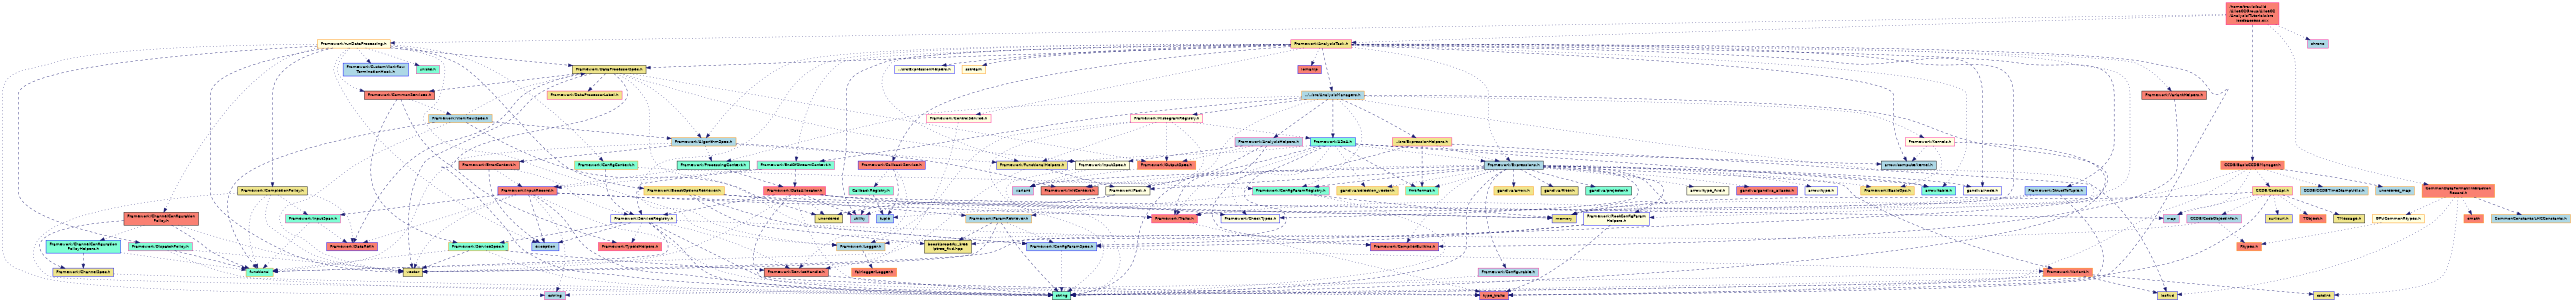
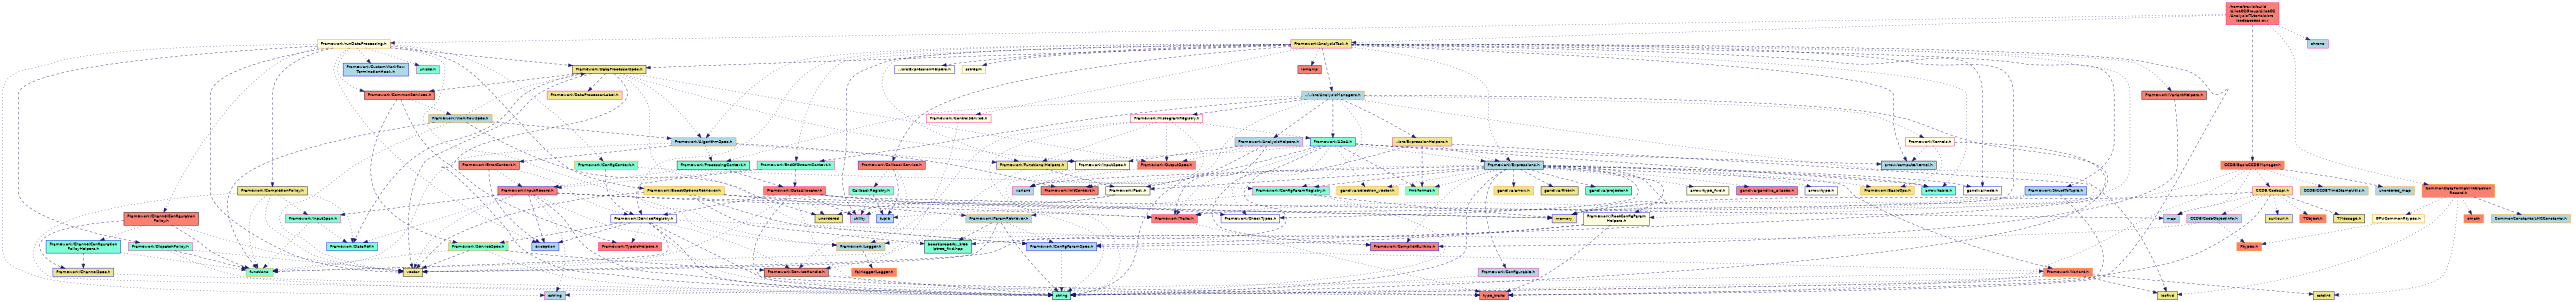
edge "Framework/BoostOptionsRetriever.h" -> "vector": added
node "Framework/DataRef.h": fillcolor salmon -> aquamarine
node "boost/property_tree /ptree_fwd.hpp": fillcolor khaki -> aquamarine
